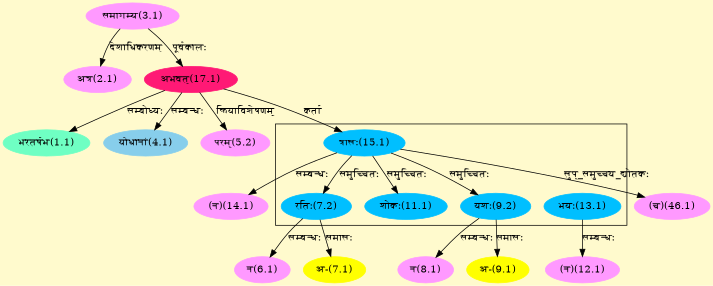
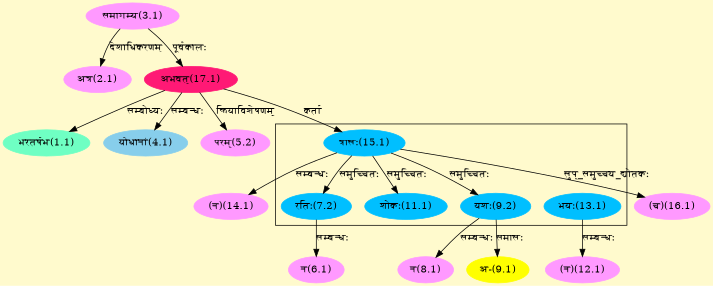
node "(च)(46.1)": label "(च)(46.1)" -> "(च)(16.1)"
node "अ-(7.1)": removed
